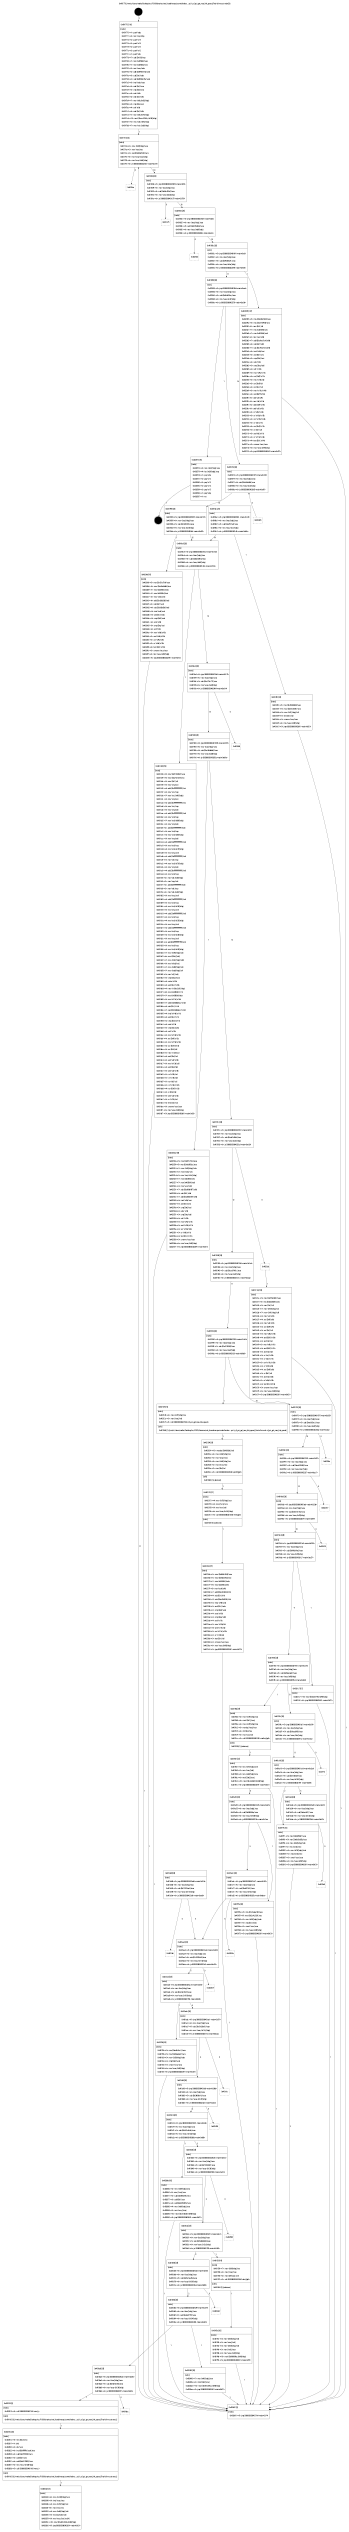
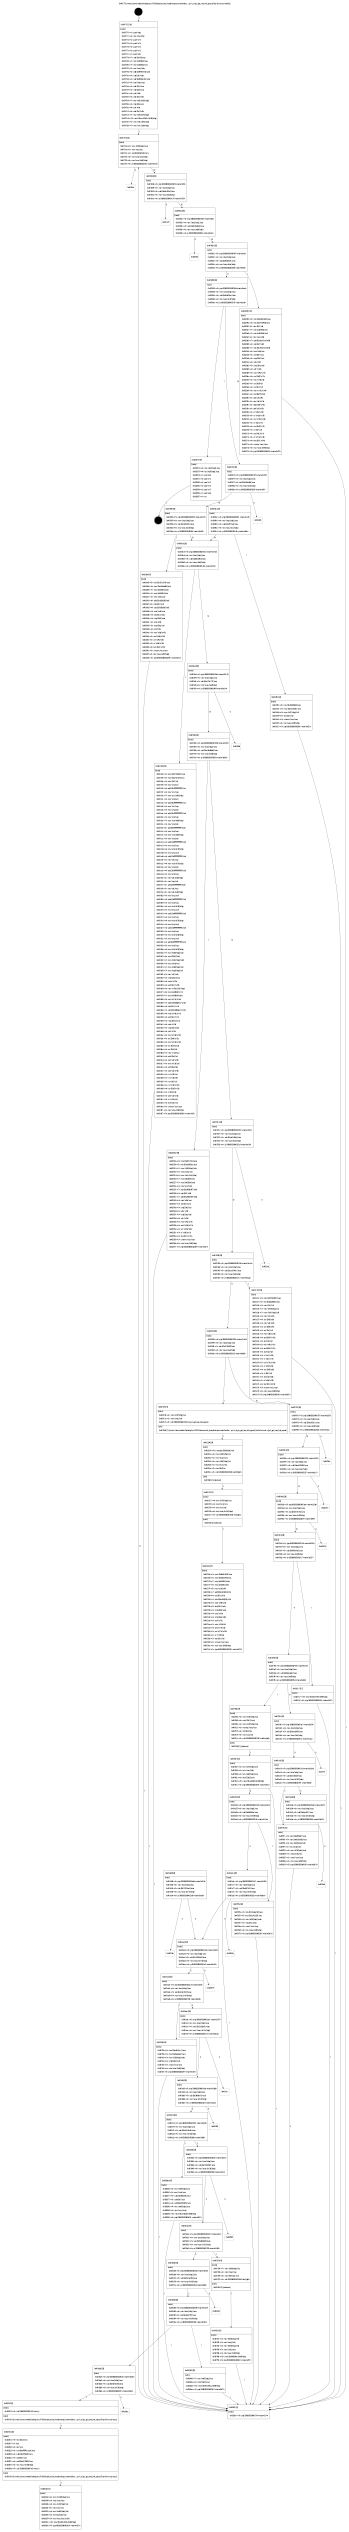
edge "0x402665" -> "0x401874 [28]": reversed
edge "0x4025cd" -> "0x401c1a [106]": now "0x401938 [28]" -> "0x401c1a [106]"
